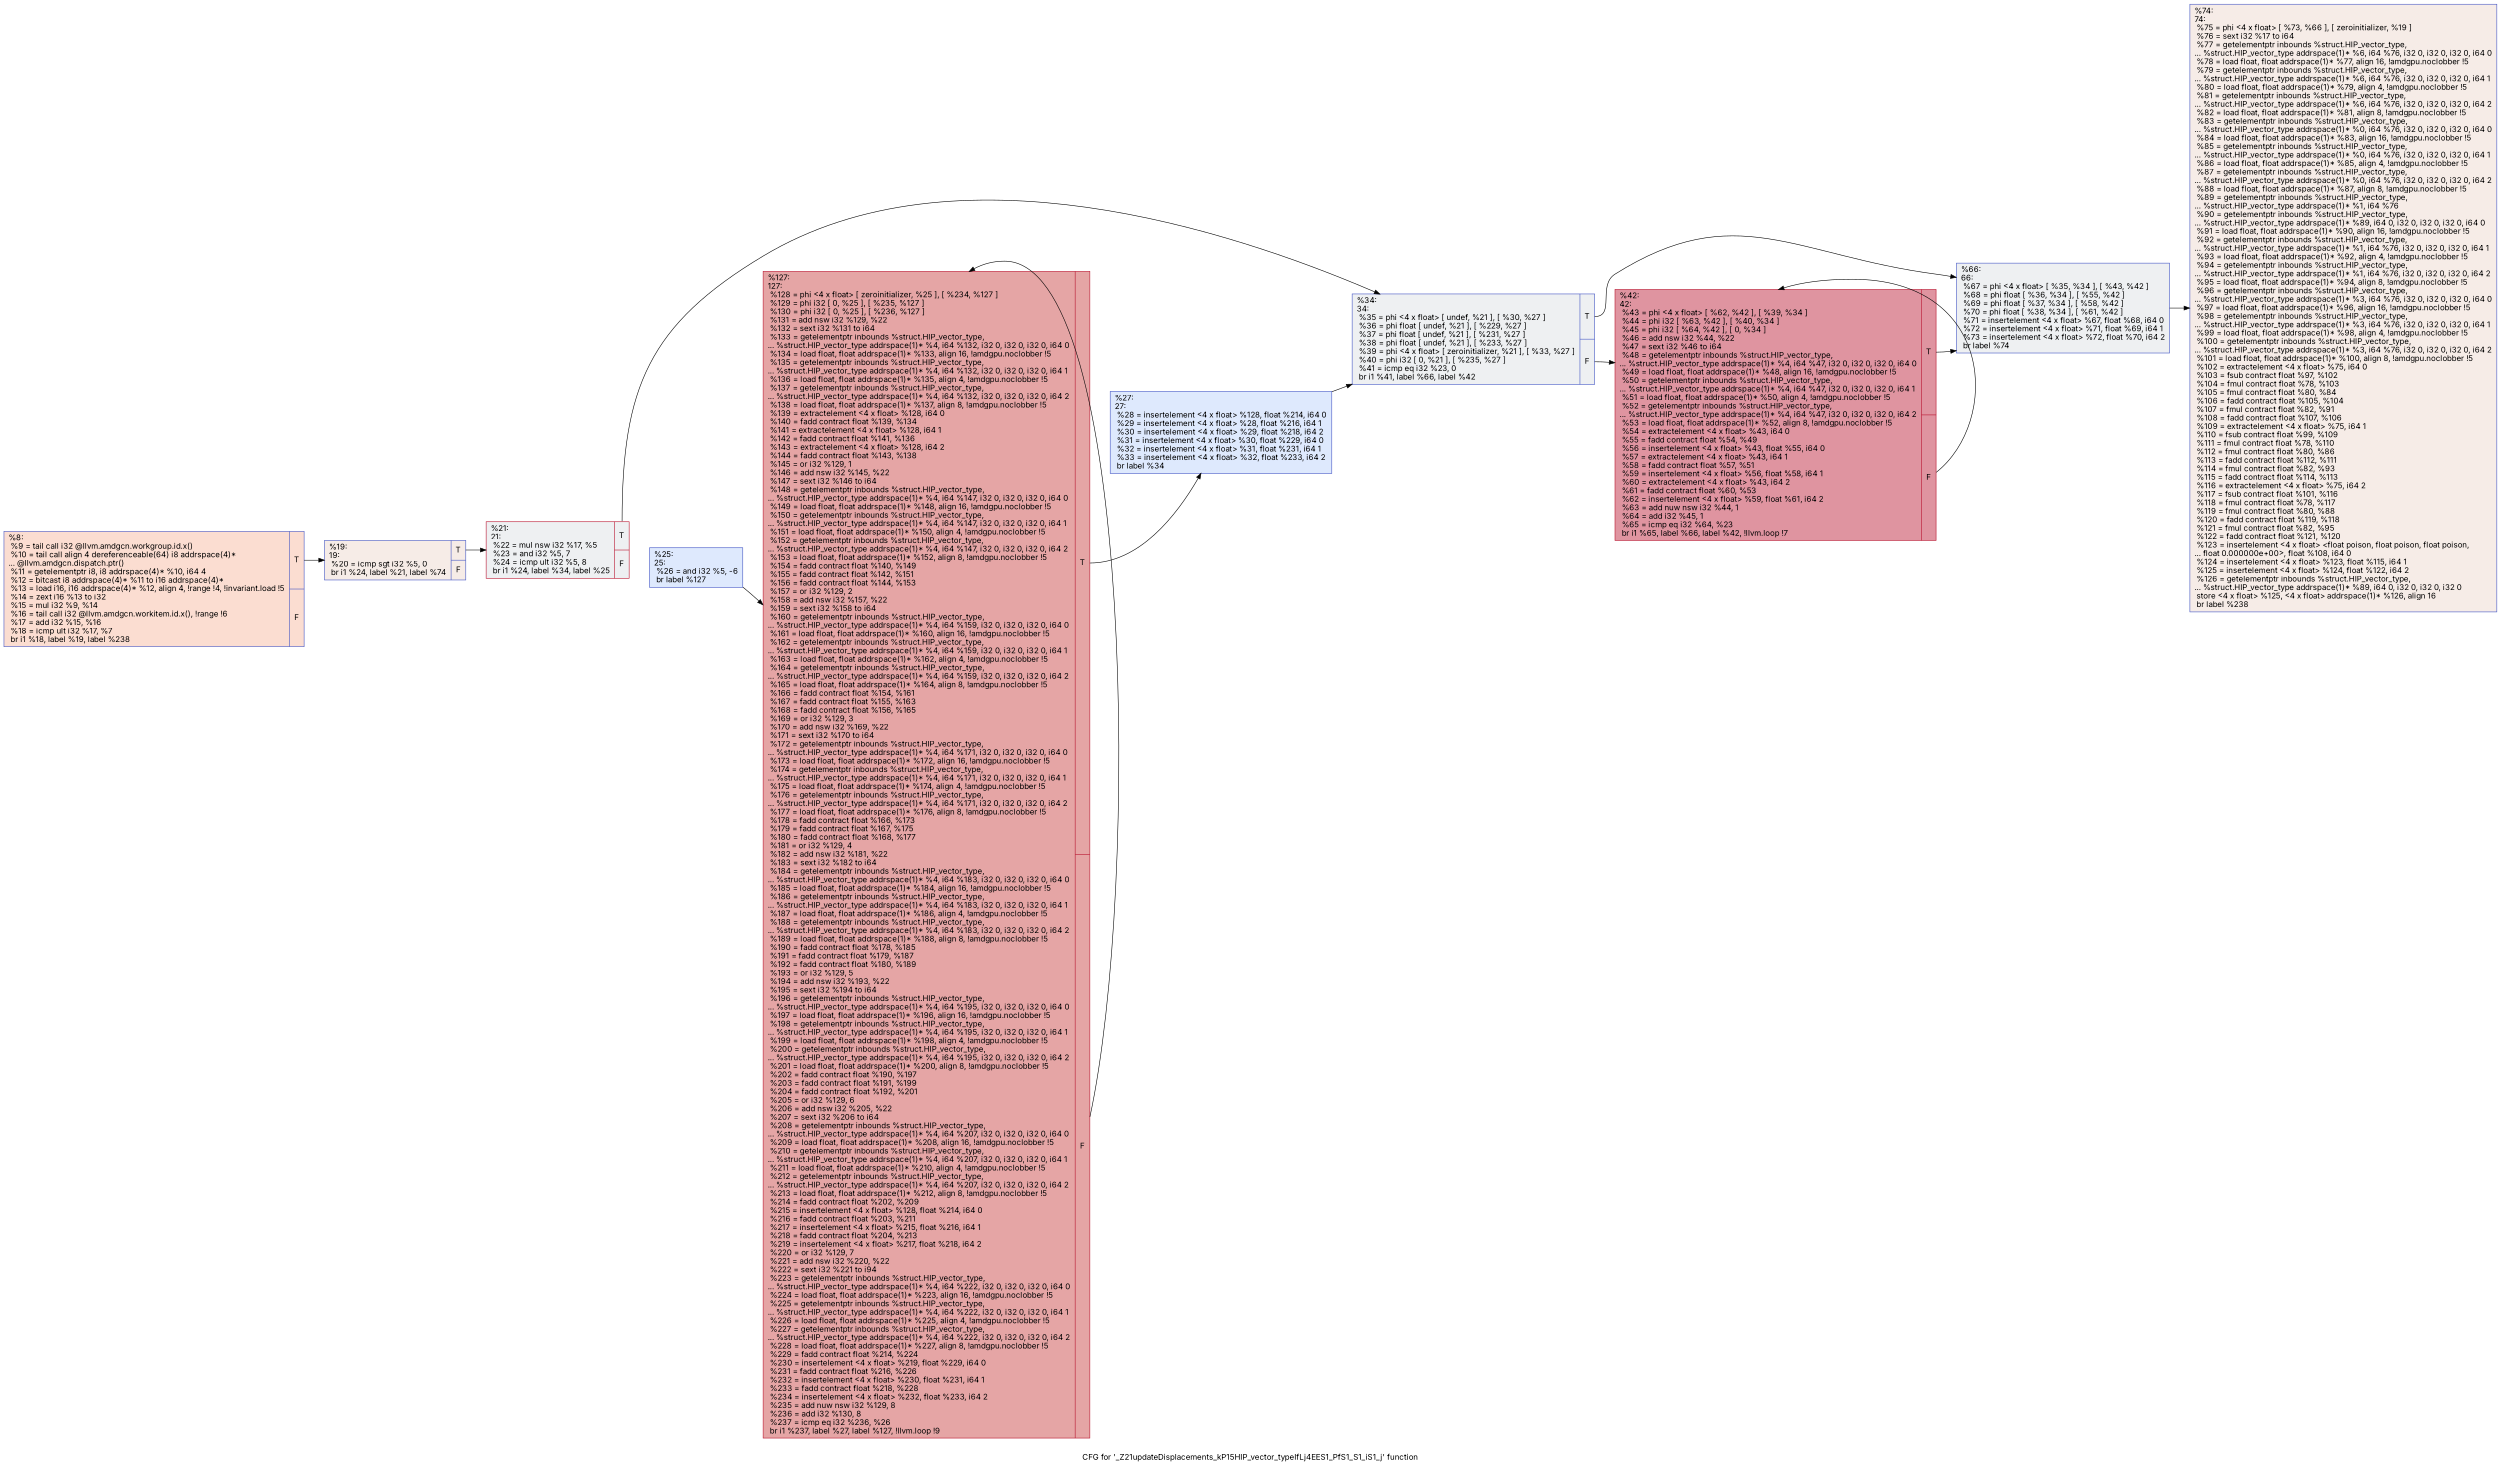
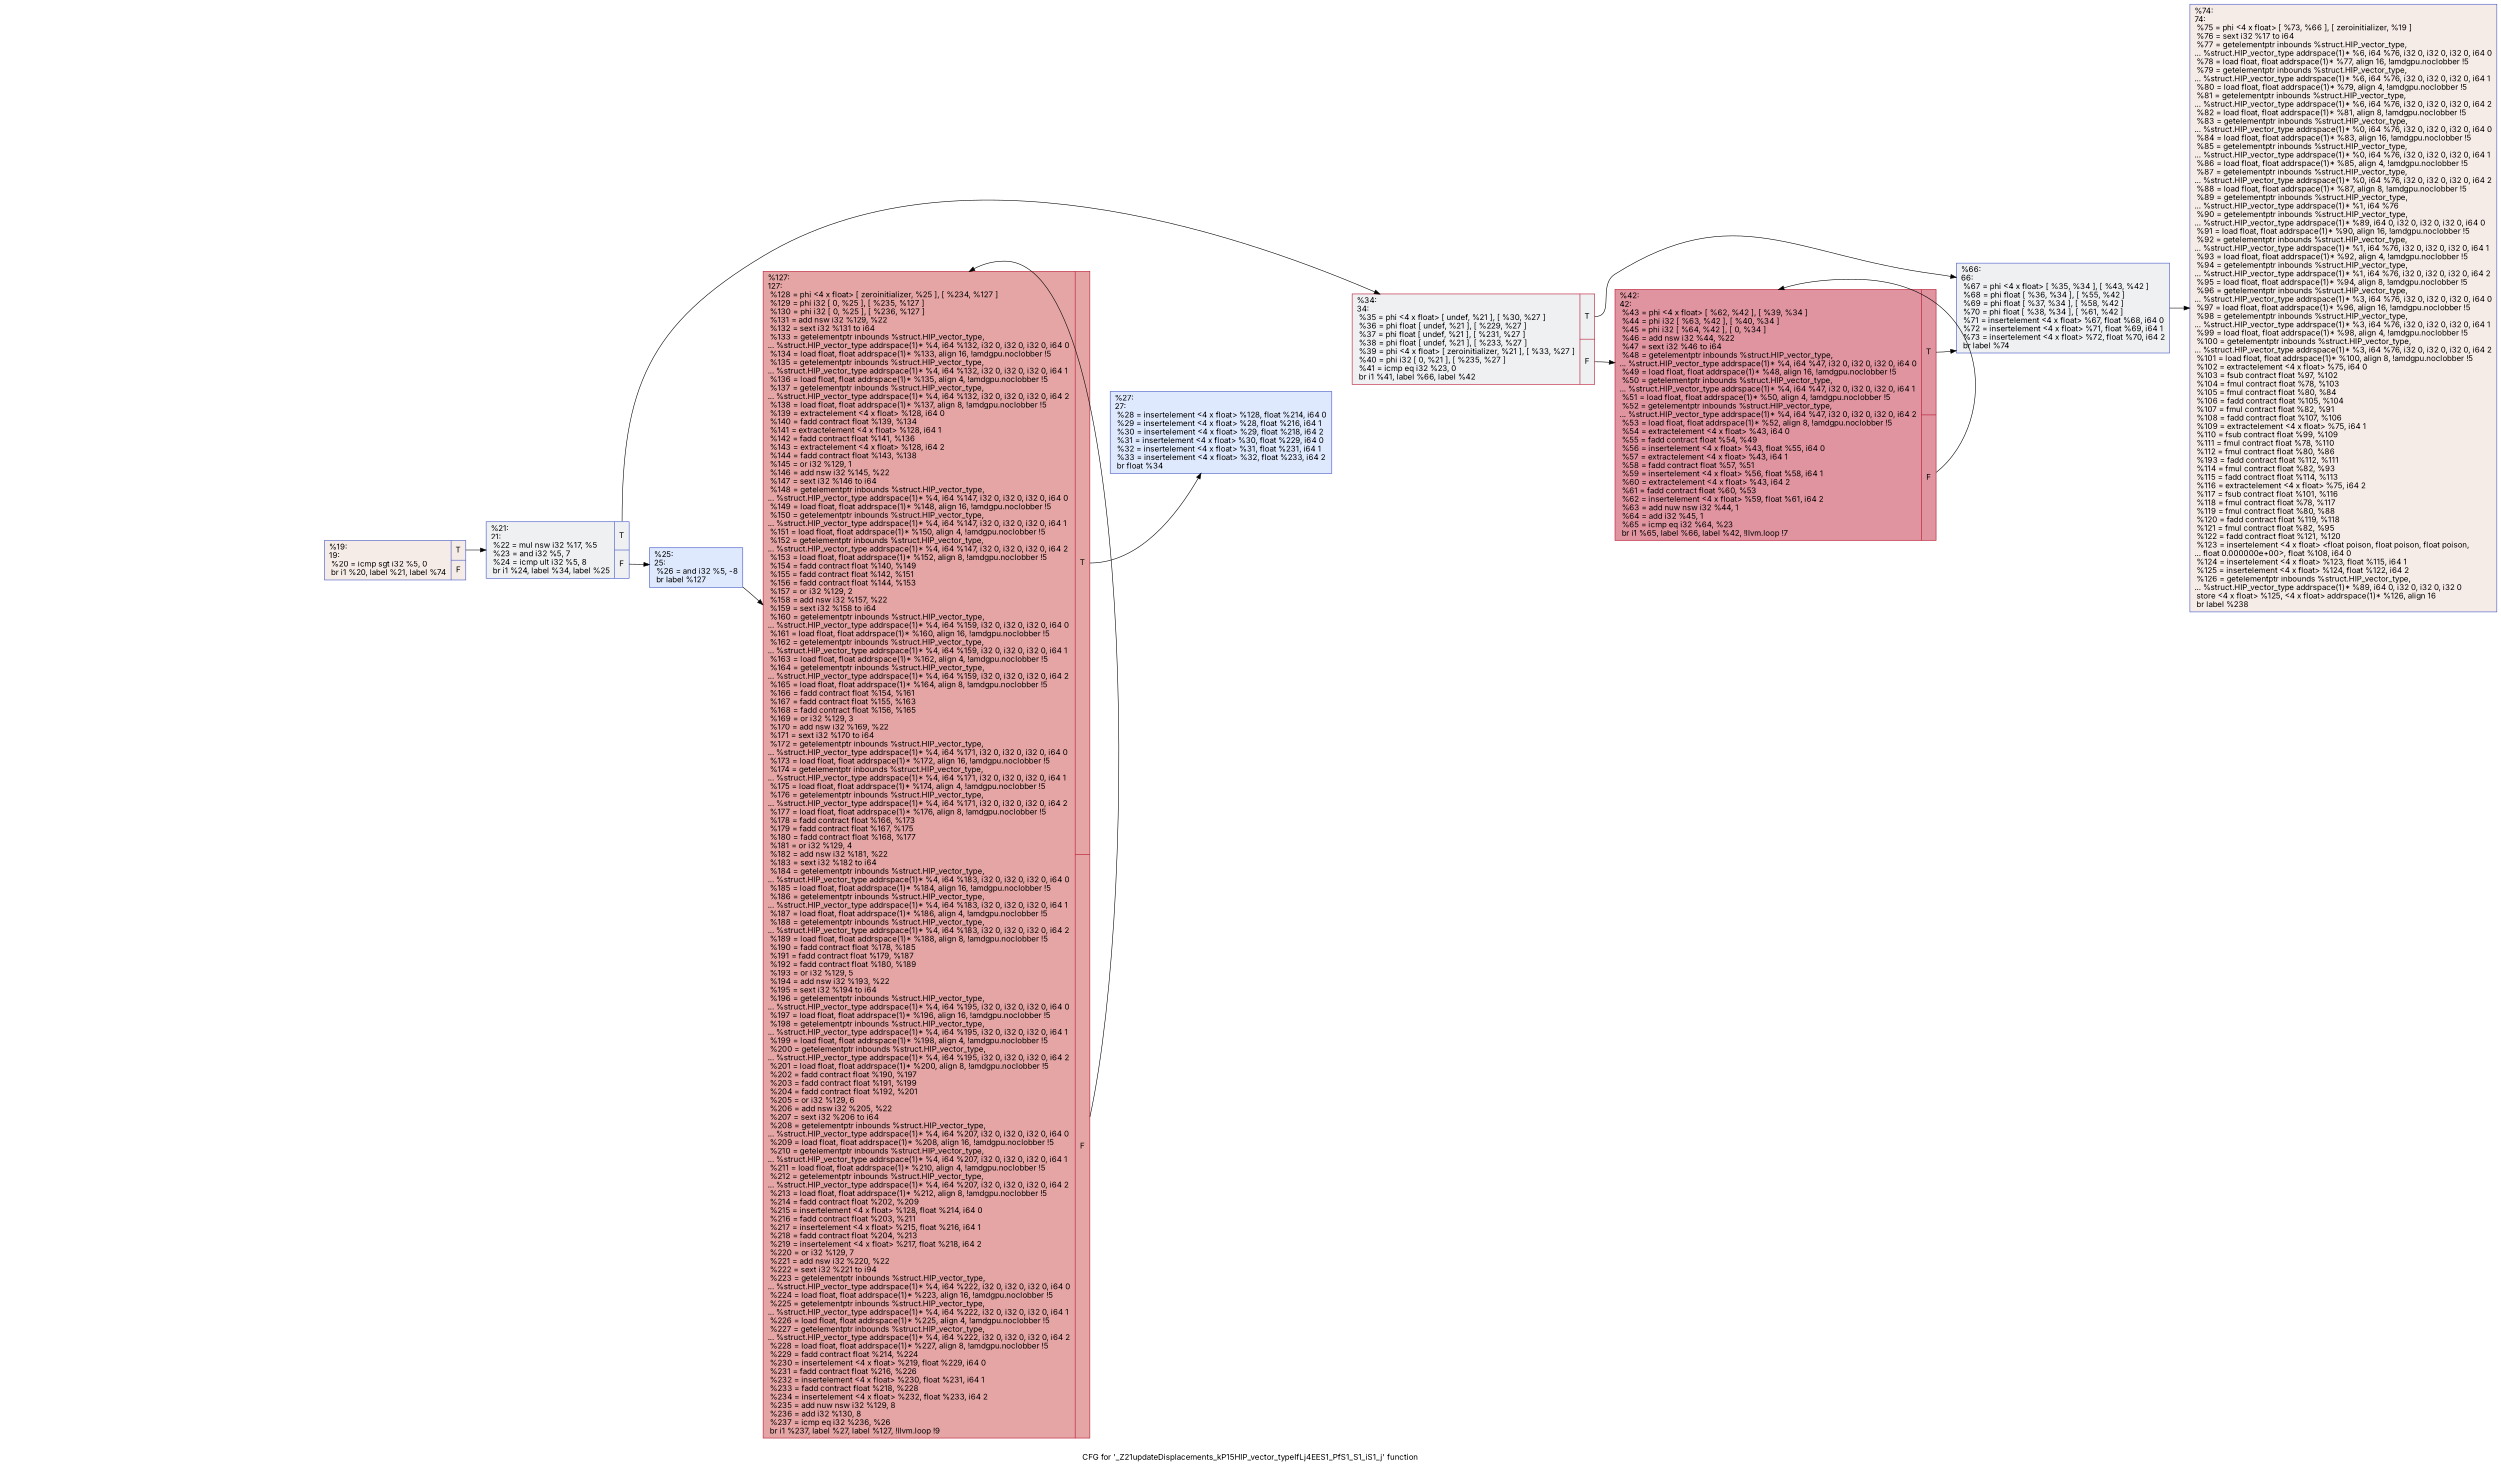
node "%34:": color #3d50c3ff -> #b70d28ff
edge "%27:" -> "%34:": removed
node "%74:": text "%113 = fadd contract float %112, %111" -> "%193 = fadd contract float %112, %111"
node "%27:": text "br label %34" -> "br float %34"
node "%21:": color #b70d28ff -> #3d50c3ff
edge "%21:" -> "%25:": added
node "%25:": text "%26 = and i32 %5, -6" -> "%26 = and i32 %5, -8"
node "%19:": text "br i1 %24, label %21, label %74" -> "br i1 %20, label %21, label %74"
node "%8:": removed
